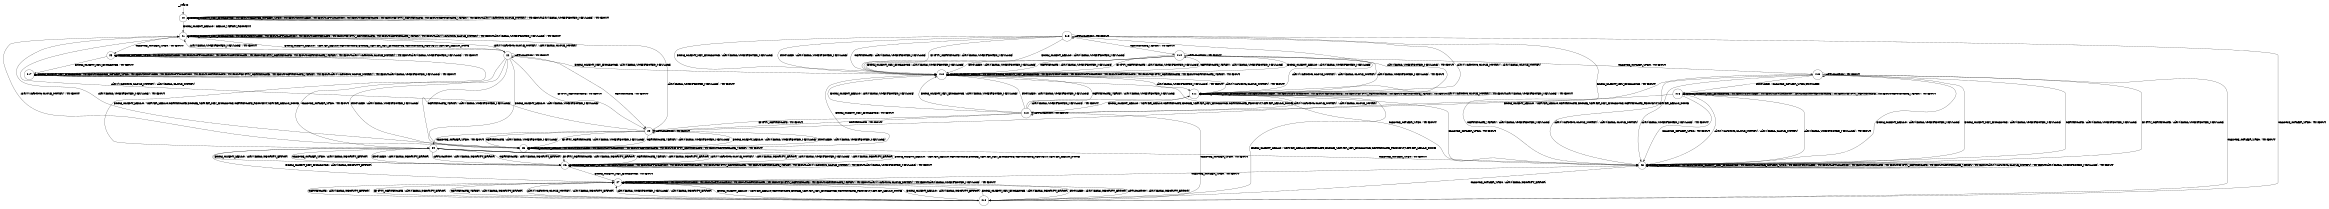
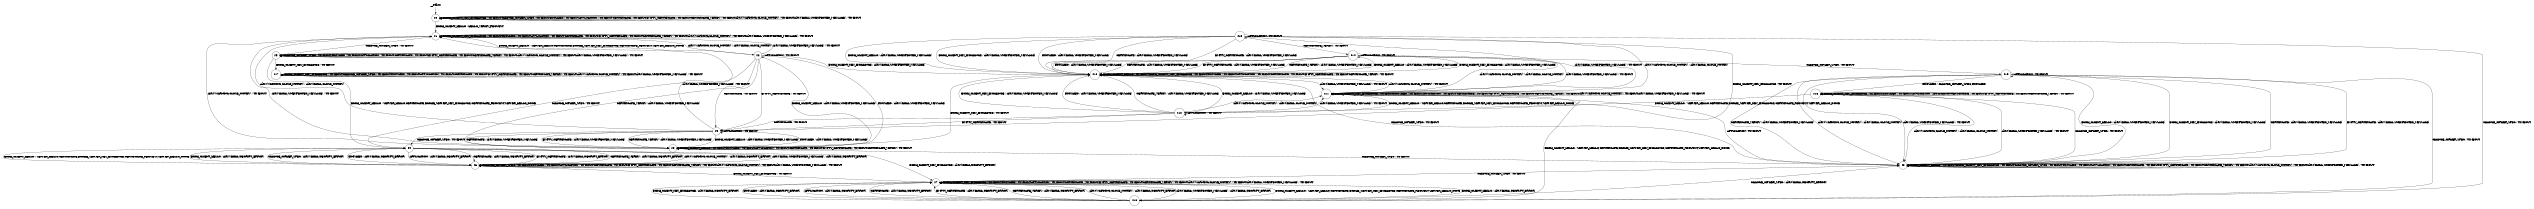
edge "s11" -> "s8": label "CHANGE_CIPHER_SPEC / TIMEOUT" -> "APPLICATION / TIMEOUT"
edge "s12" -> "s18": removed, label "CHANGE_CIPHER_SPEC / TIMEOUT"
